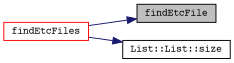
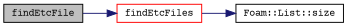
edge "findEtcFiles" -> "findEtcFile": reversed
node "List::List::size": label "List::List::size" -> "Foam::List::size"
